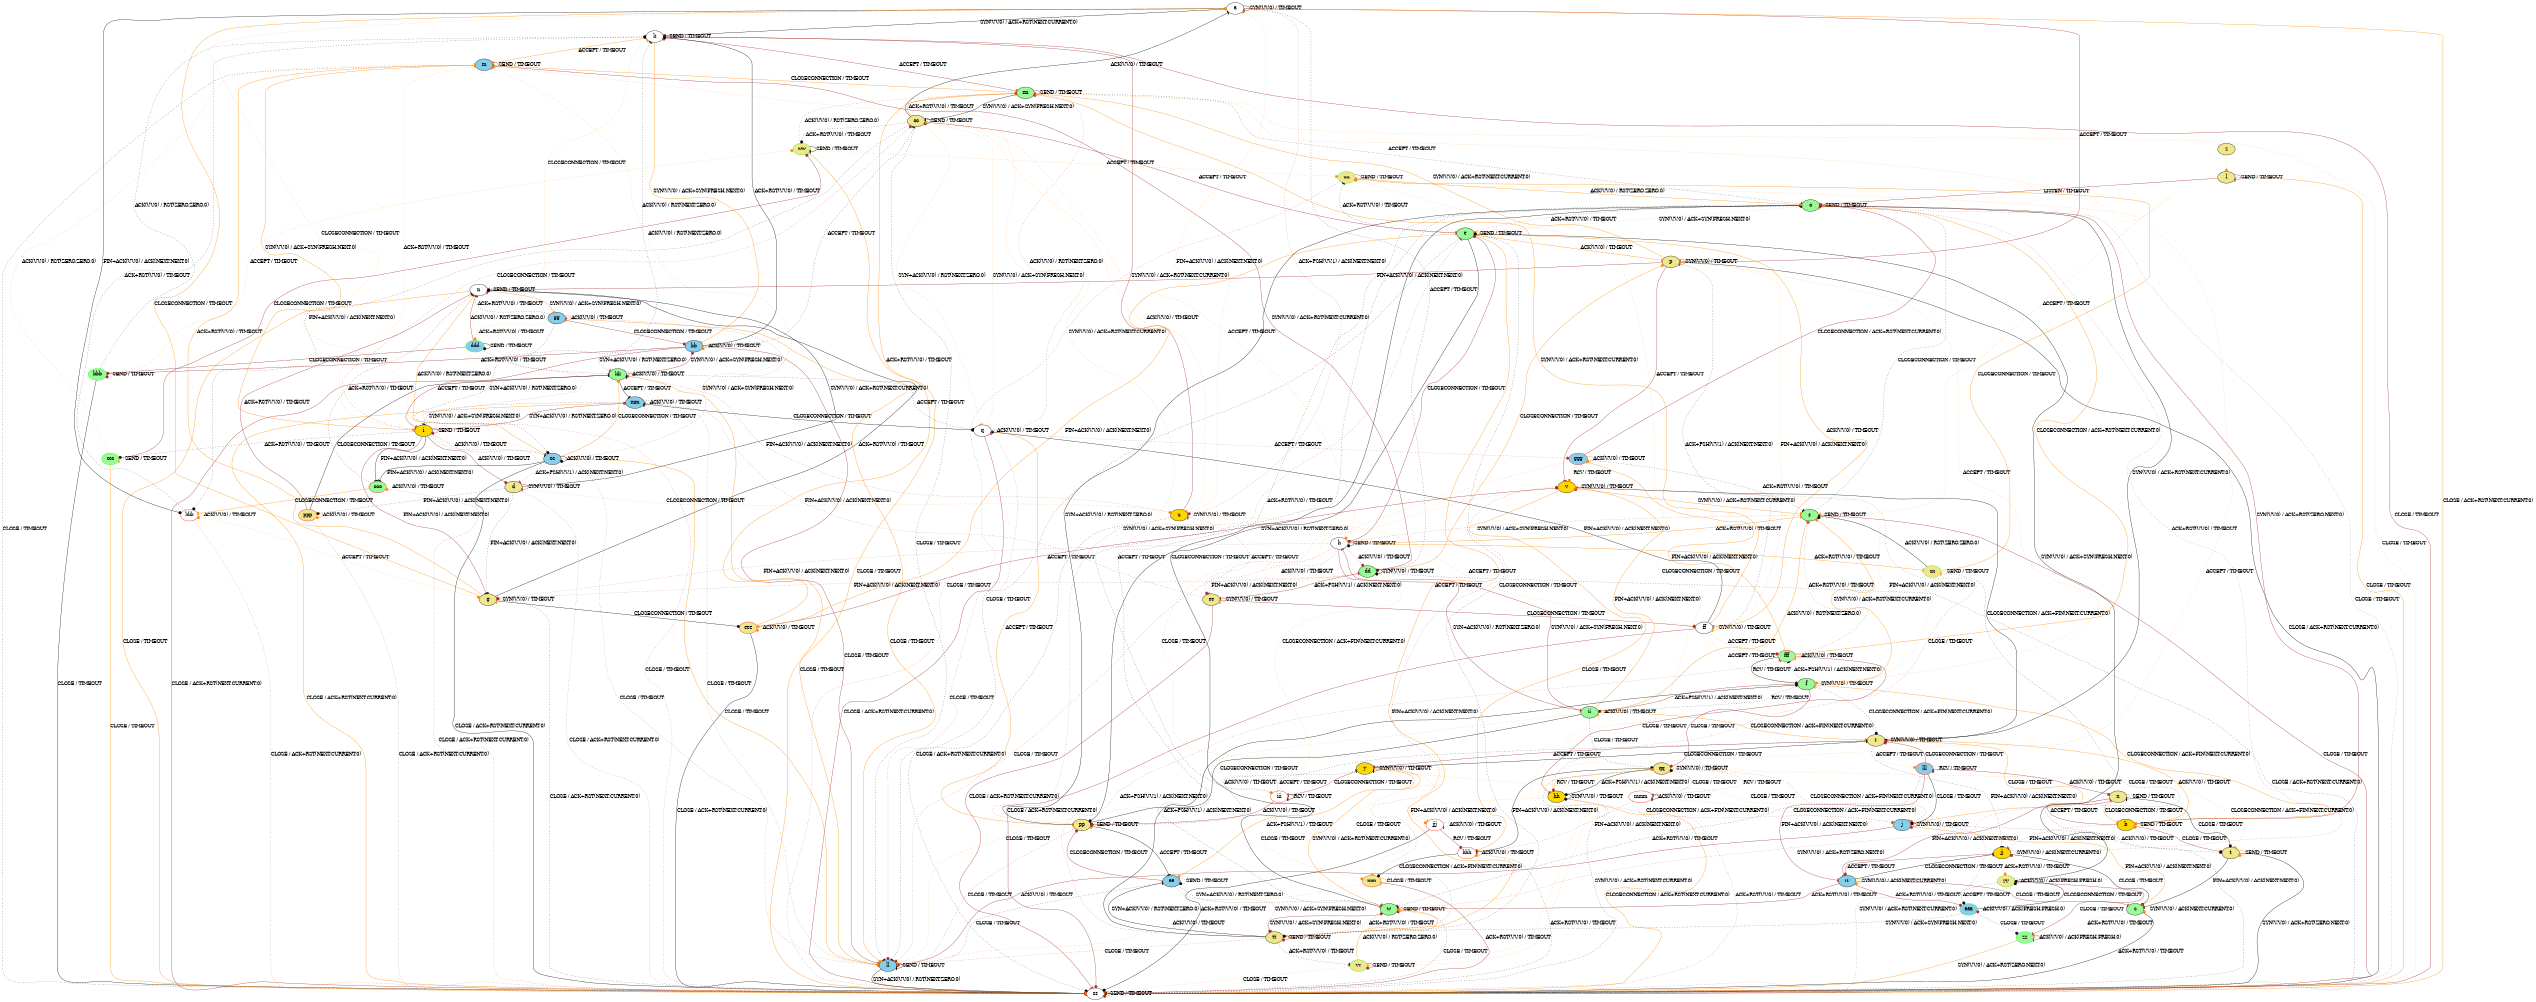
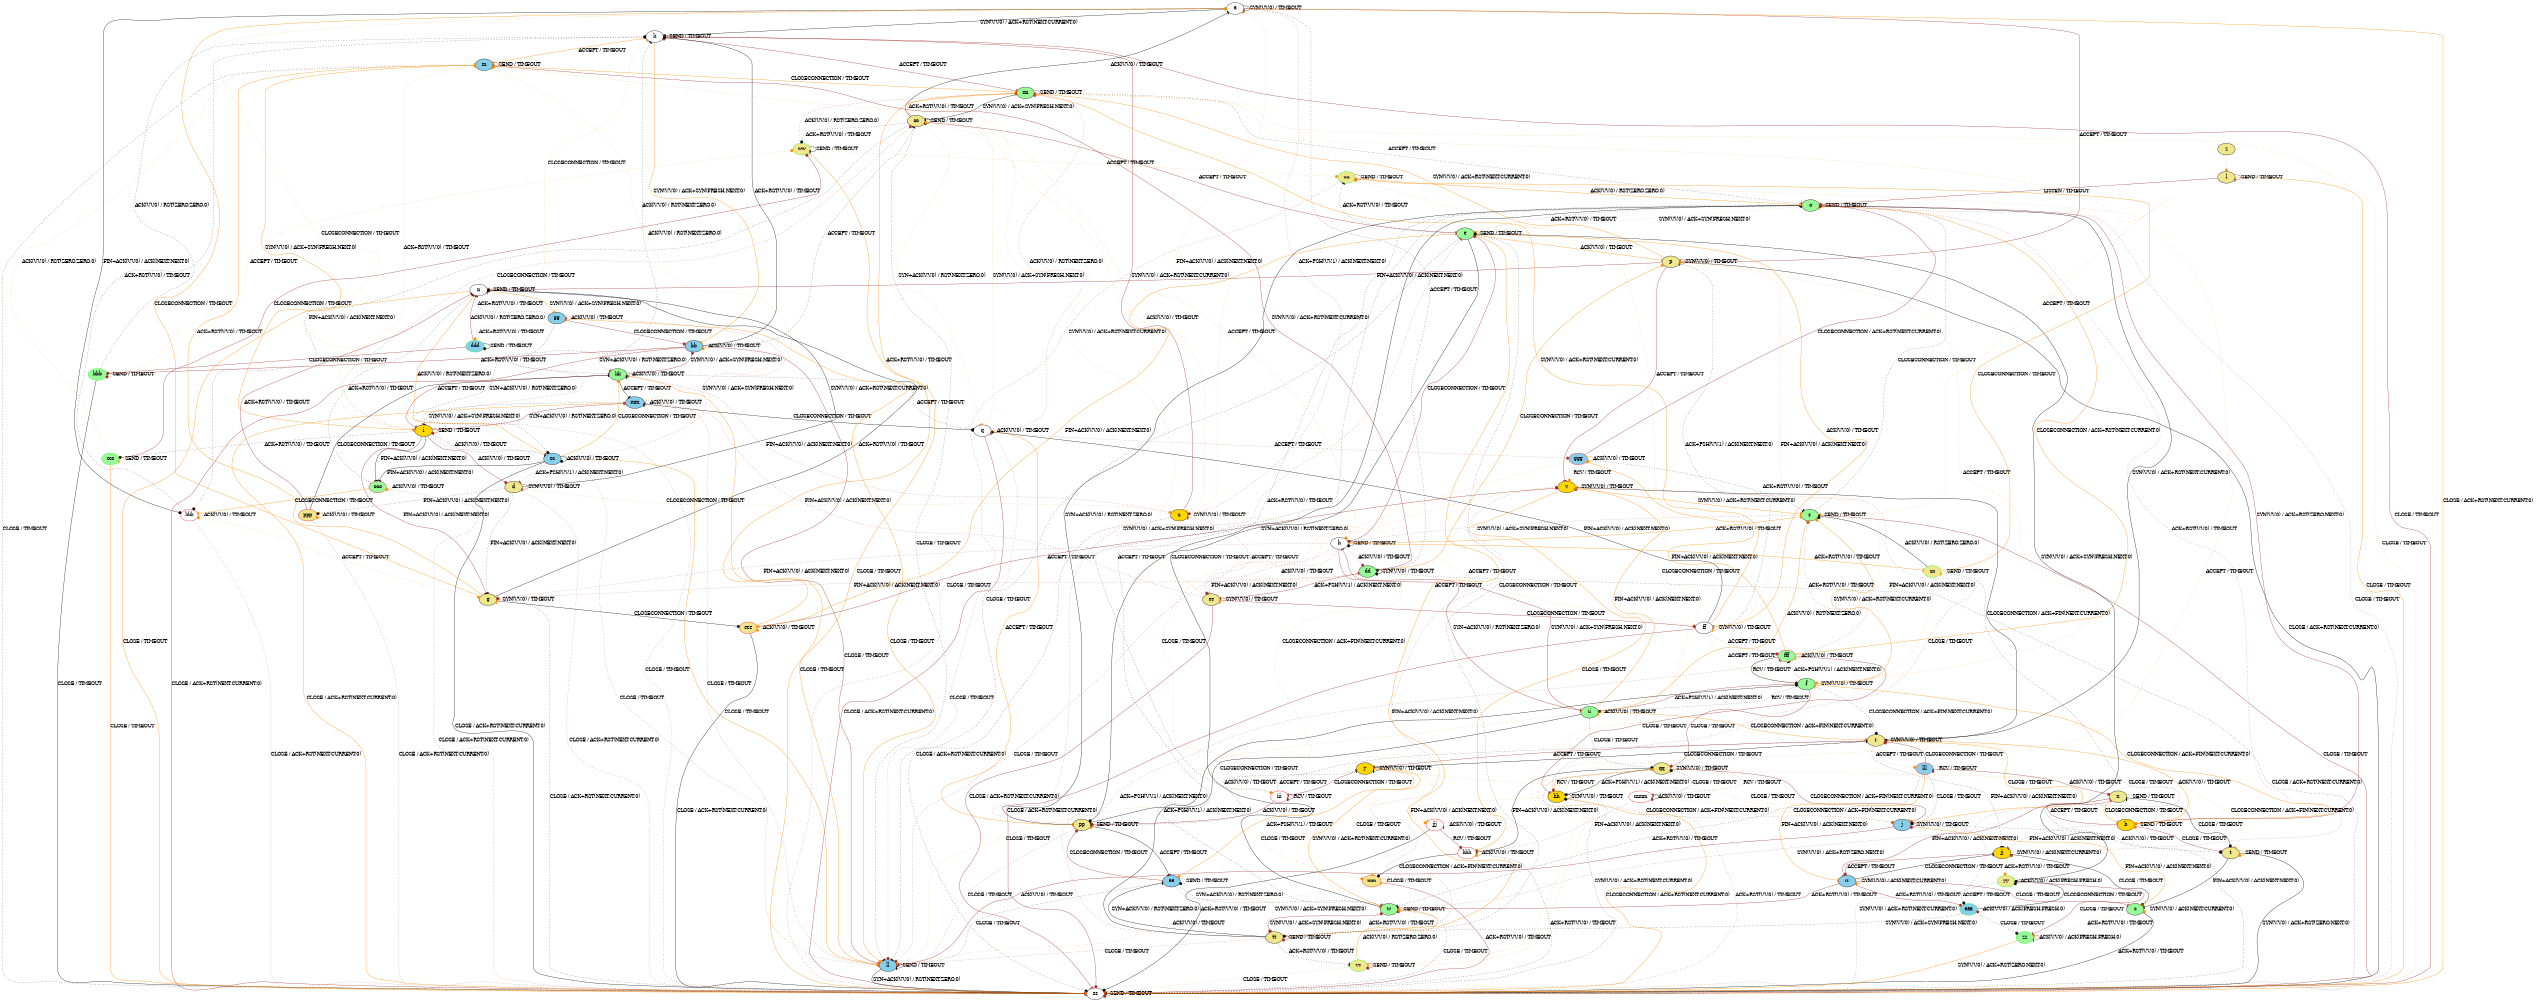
edge "qq" -> "j": style dotted -> solid
edge "lll" -> "j": style solid -> dotted
edge "lll" -> "rr": color brown -> darkorange
